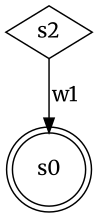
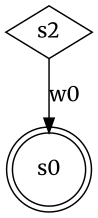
edge "s2" -> "s0": label "w1" -> "w0"
